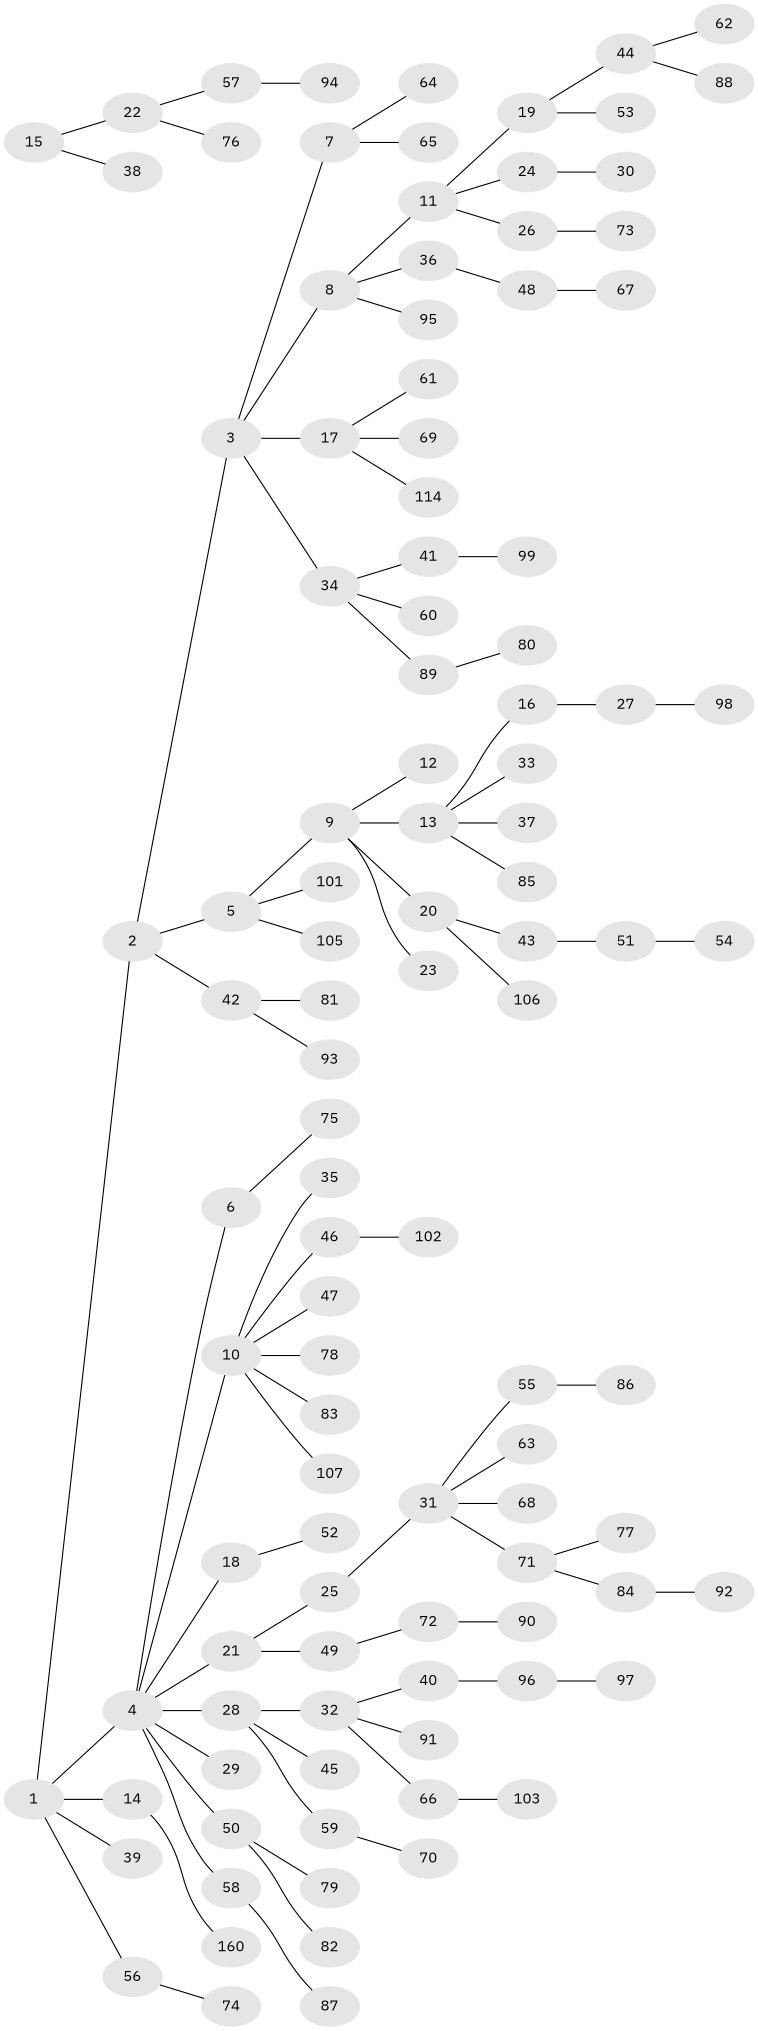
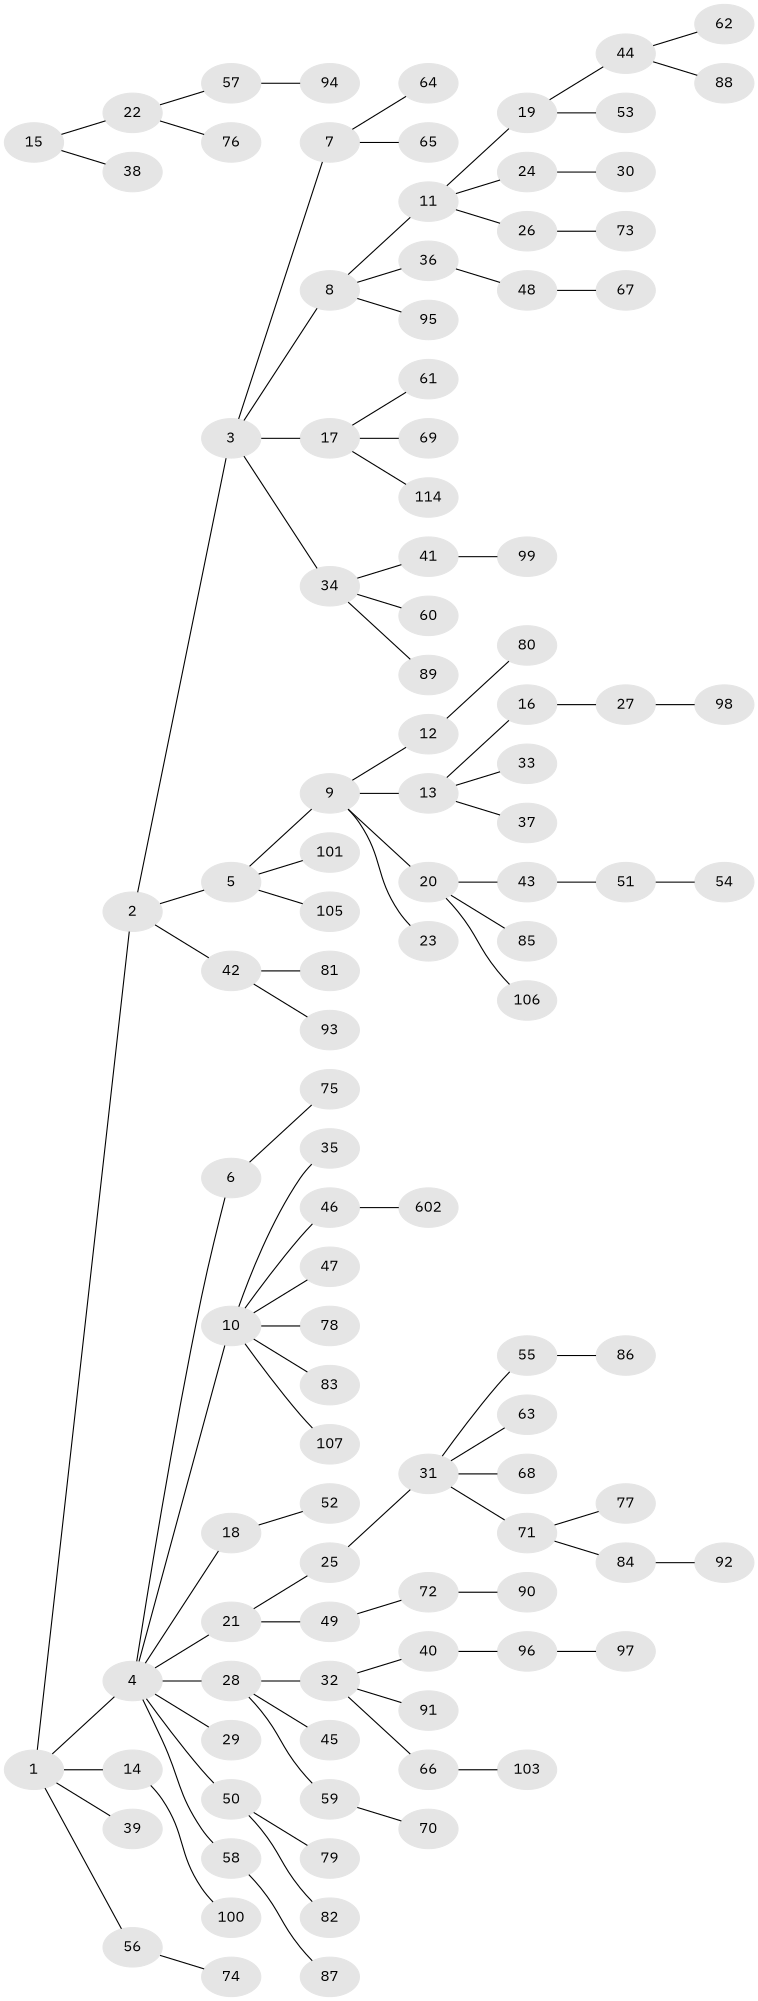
edge "80" -- "89": now "80" -- "12"
edge "13" -- "85": now "20" -- "85"
node "102": label "102" -> "602"
node "160": label "160" -> "100"
